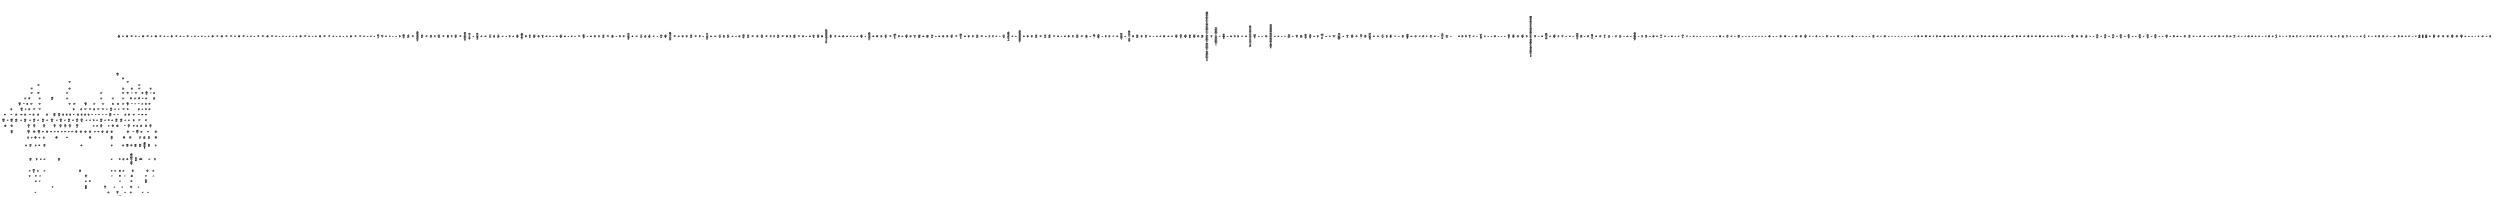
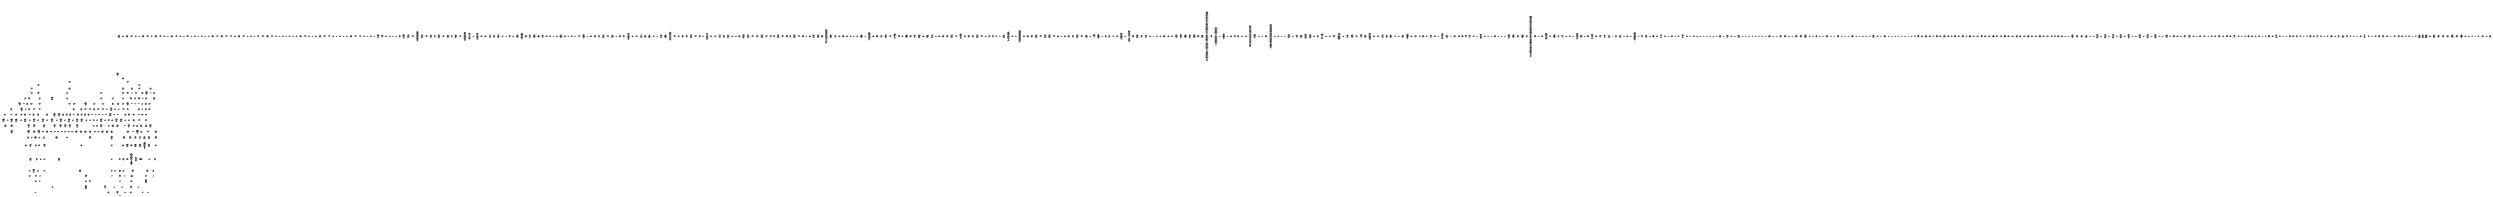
node "# 0x274a JUMPDEST PUSHX LogicData EQ PUSHX Data JUMPI": added
node "# 0x1005 JUMPDEST PUSHX BitData AND EQ PUSHX Data JUMPI": added
